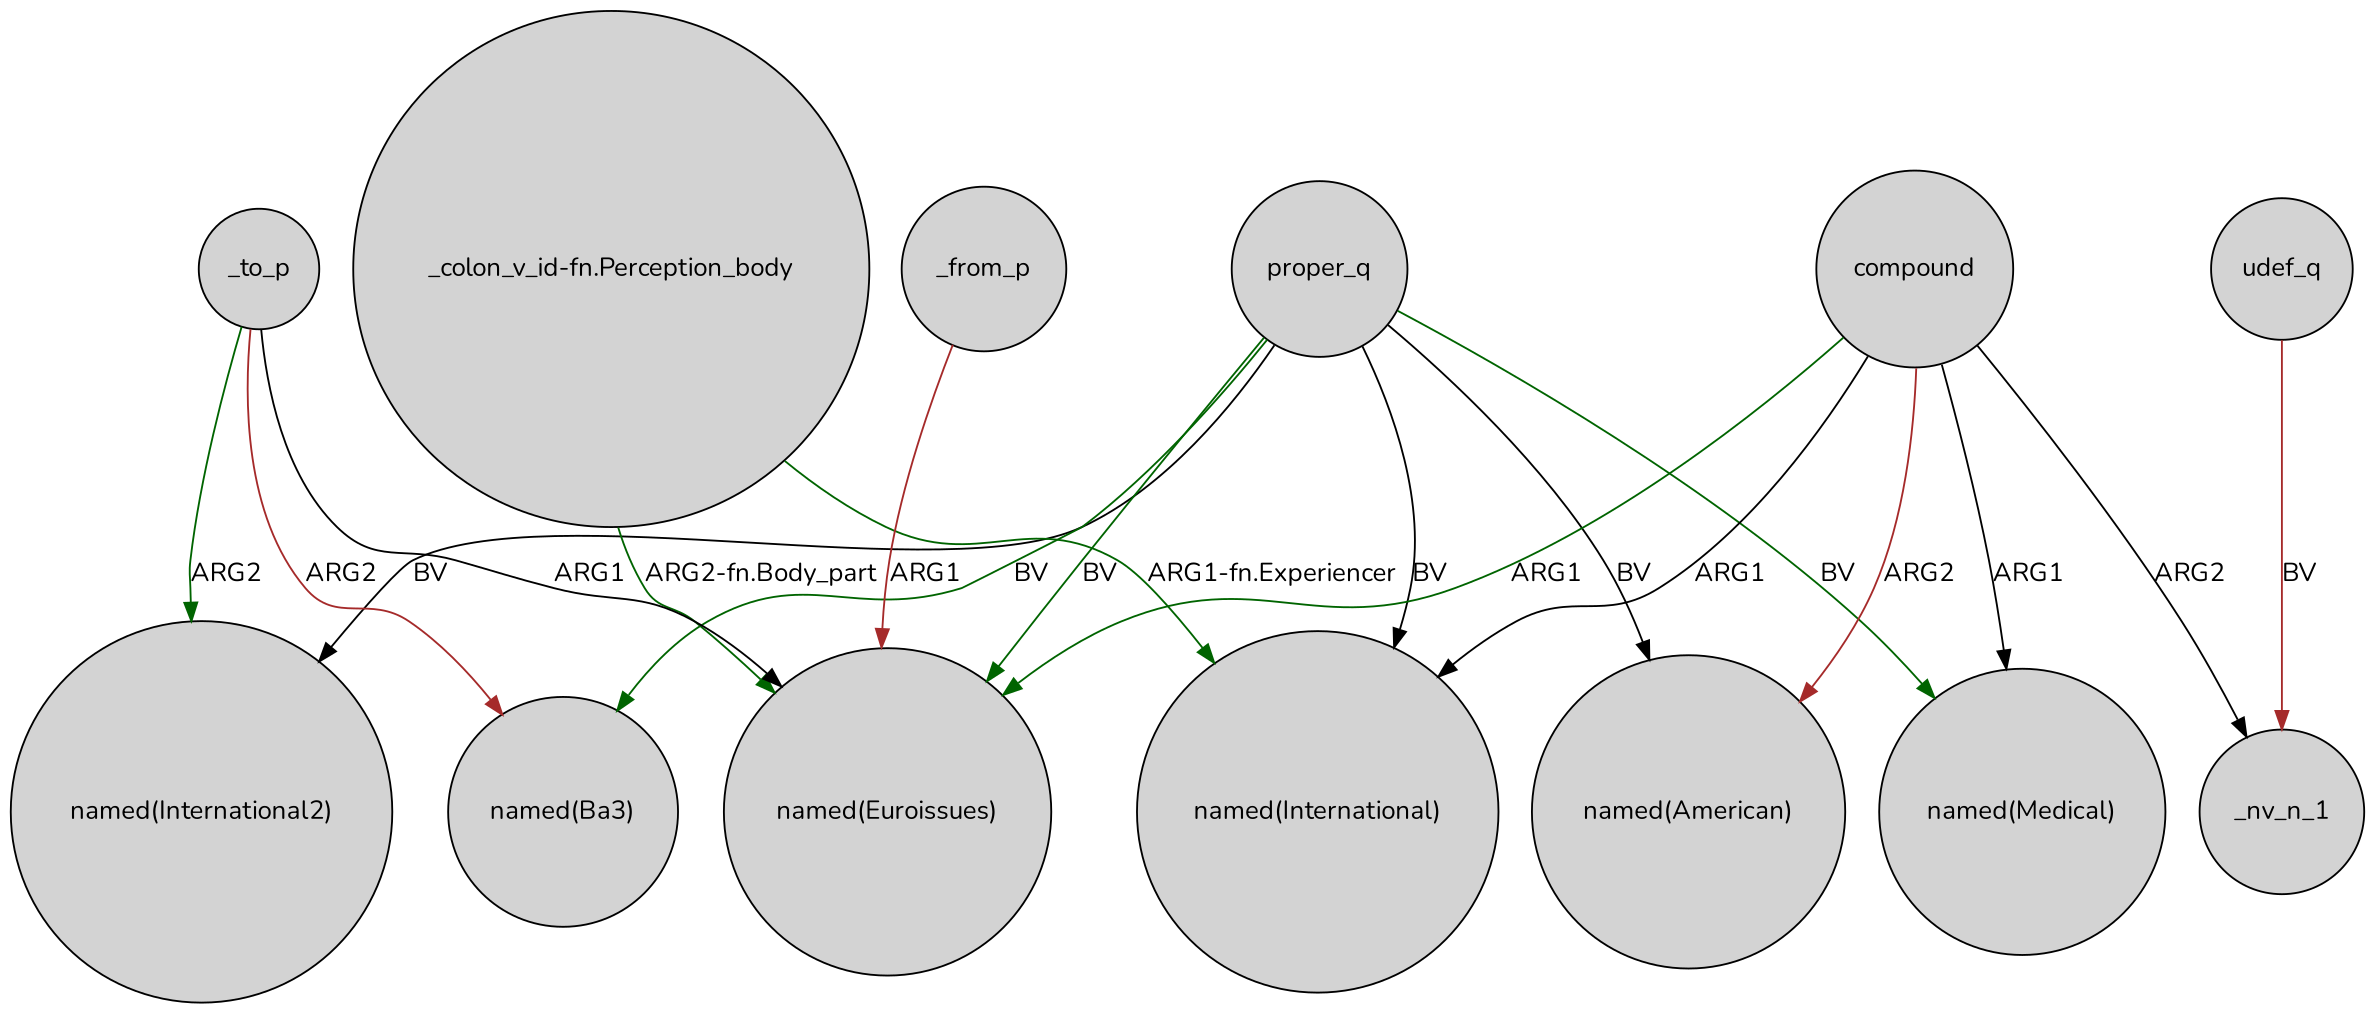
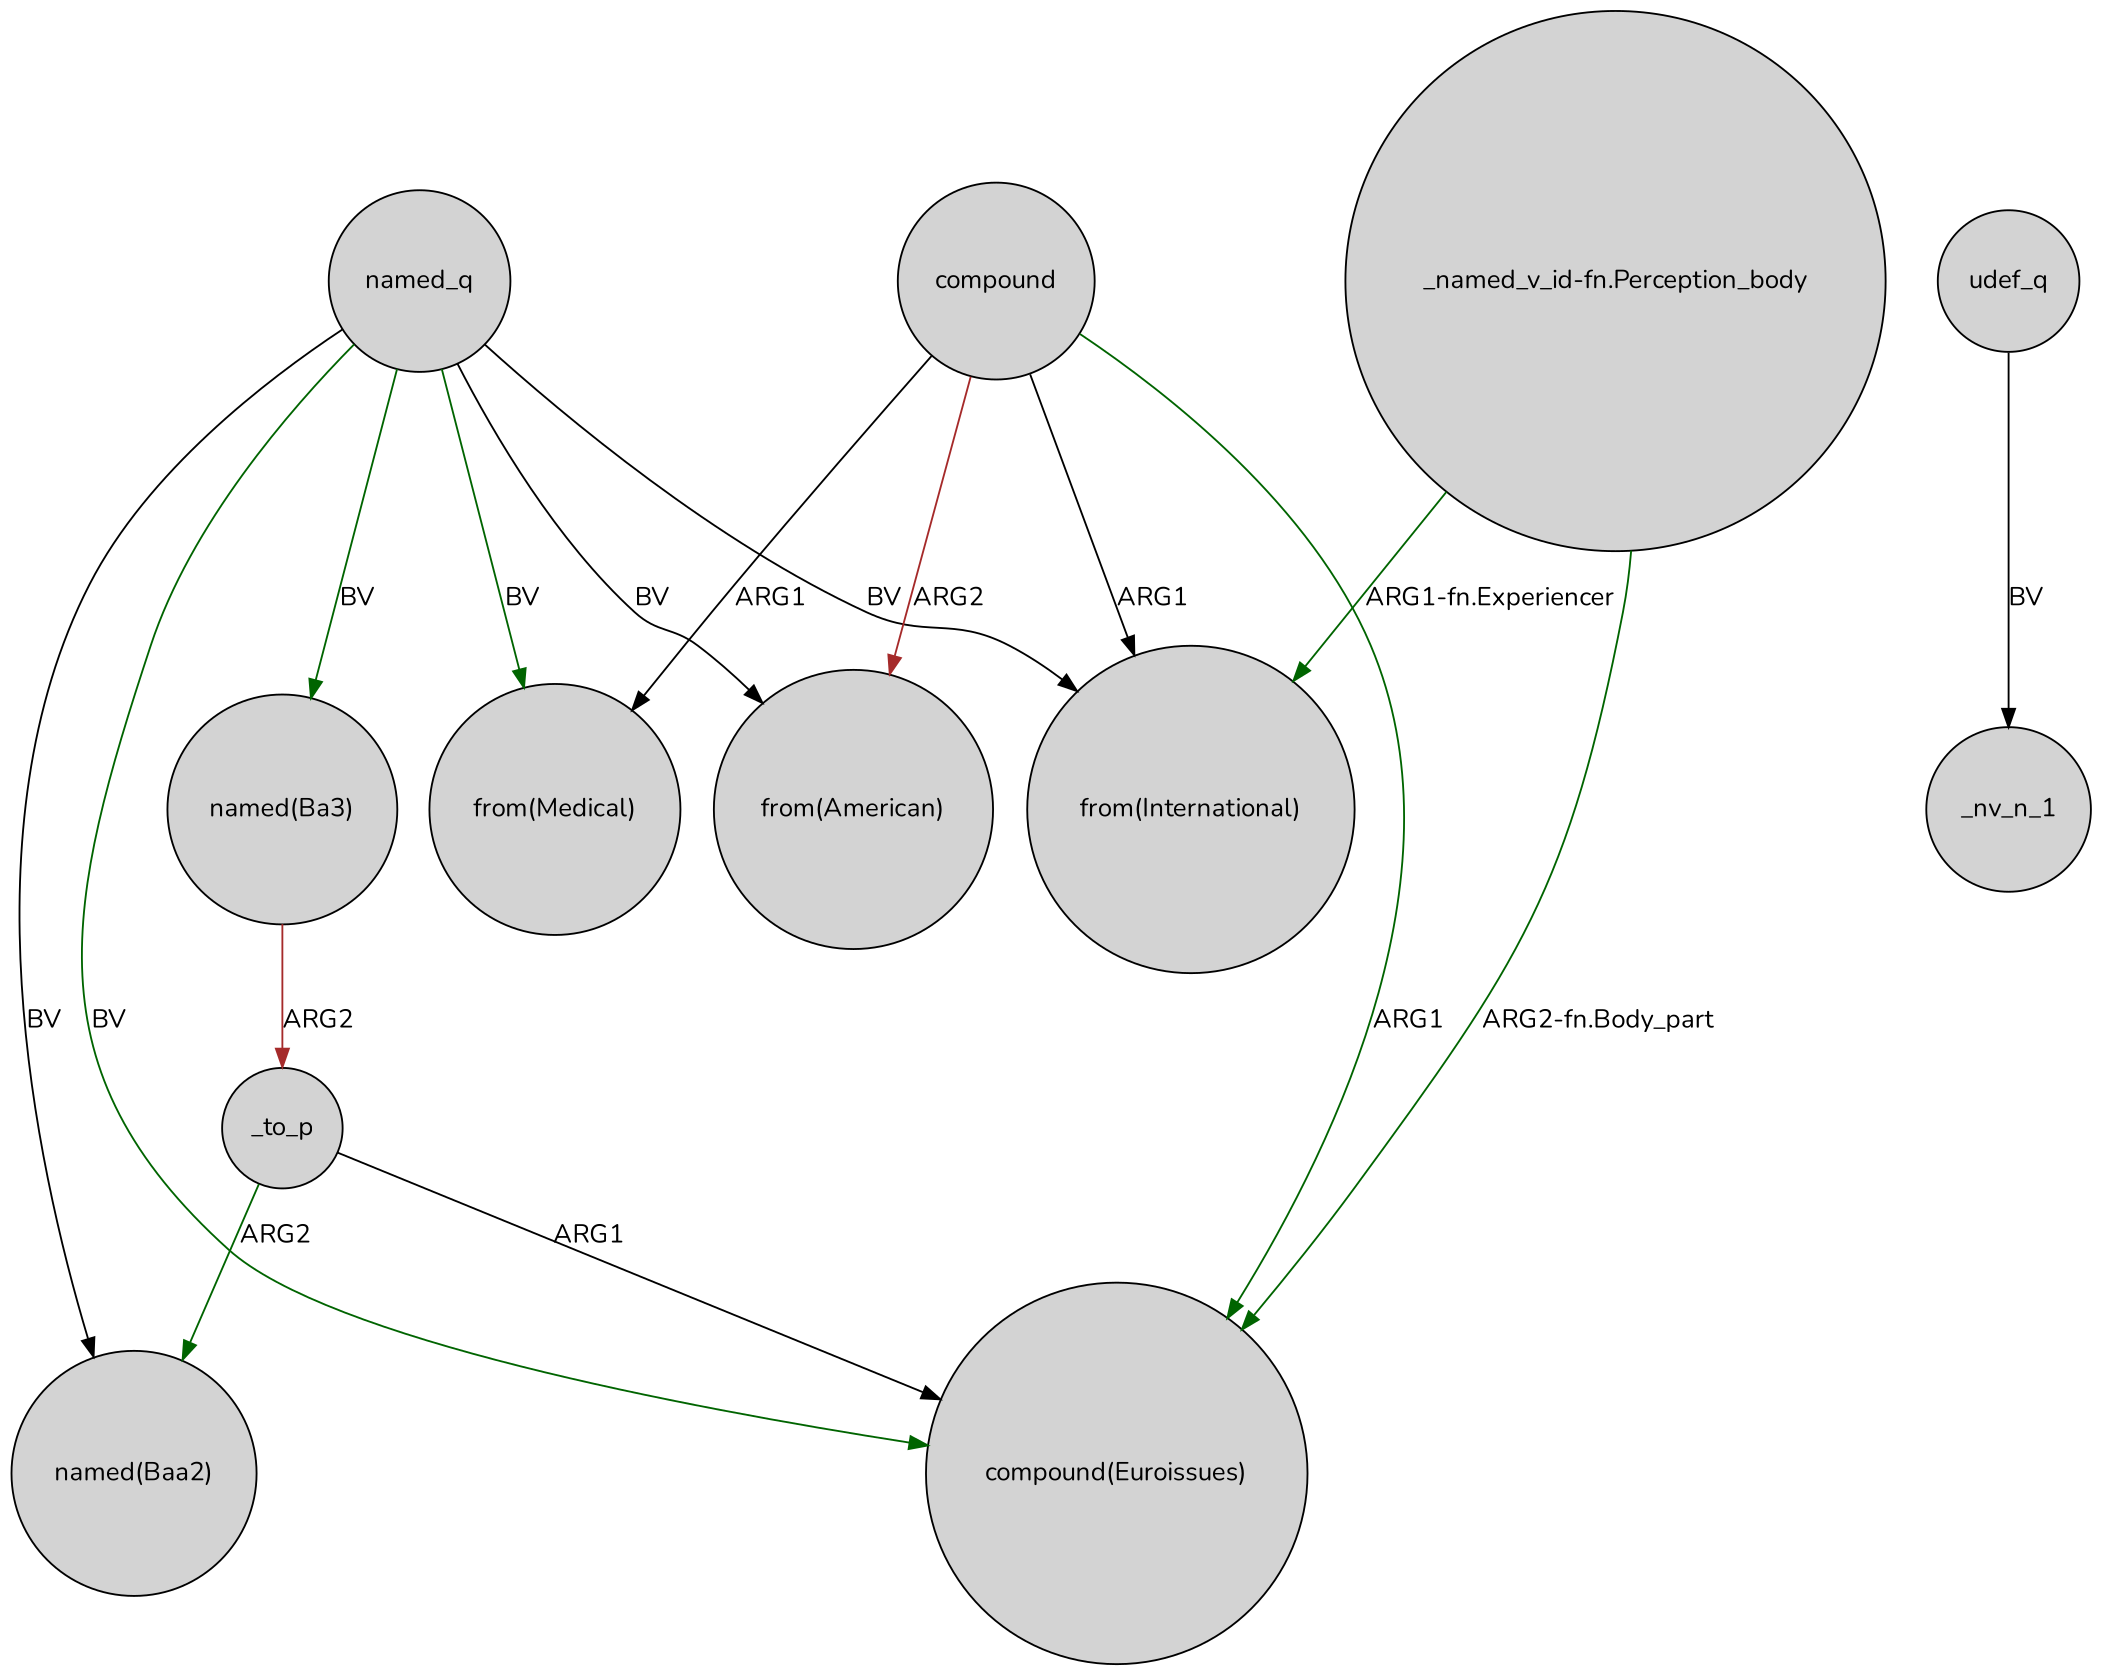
node "_colon_v_id-fn.Perception_body": label "_colon_v_id-fn.Perception_body" -> "_named_v_id-fn.Perception_body"
node "_from_p": removed
node "proper_q": label "proper_q" -> "named_q"
edge "compound" -> "_nv_n_1": removed, label "ARG2"
edge "udef_q" -> "_nv_n_1": color brown -> black
edge "_to_p" -> "named(Ba3)": reversed
node "named(International2)": label "named(International2)" -> "named(Baa2)"
node "named(Euroissues)": label "named(Euroissues)" -> "compound(Euroissues)"
node "named(International)": label "named(International)" -> "from(International)"
node "named(American)": label "named(American)" -> "from(American)"
node "named(Medical)": label "named(Medical)" -> "from(Medical)"
